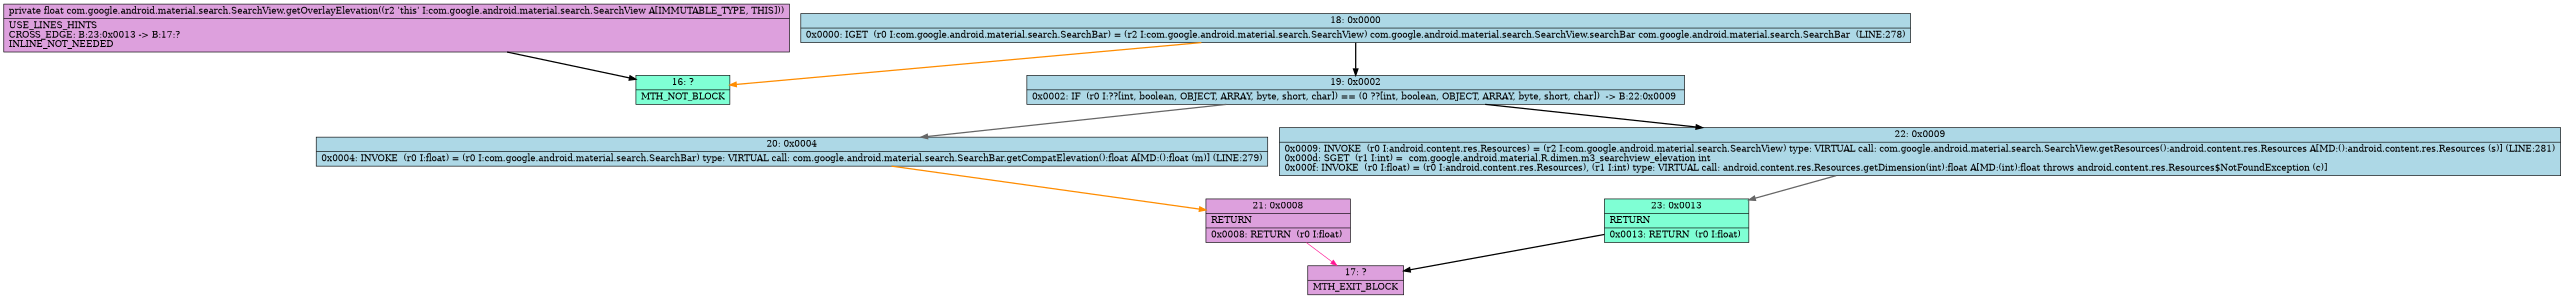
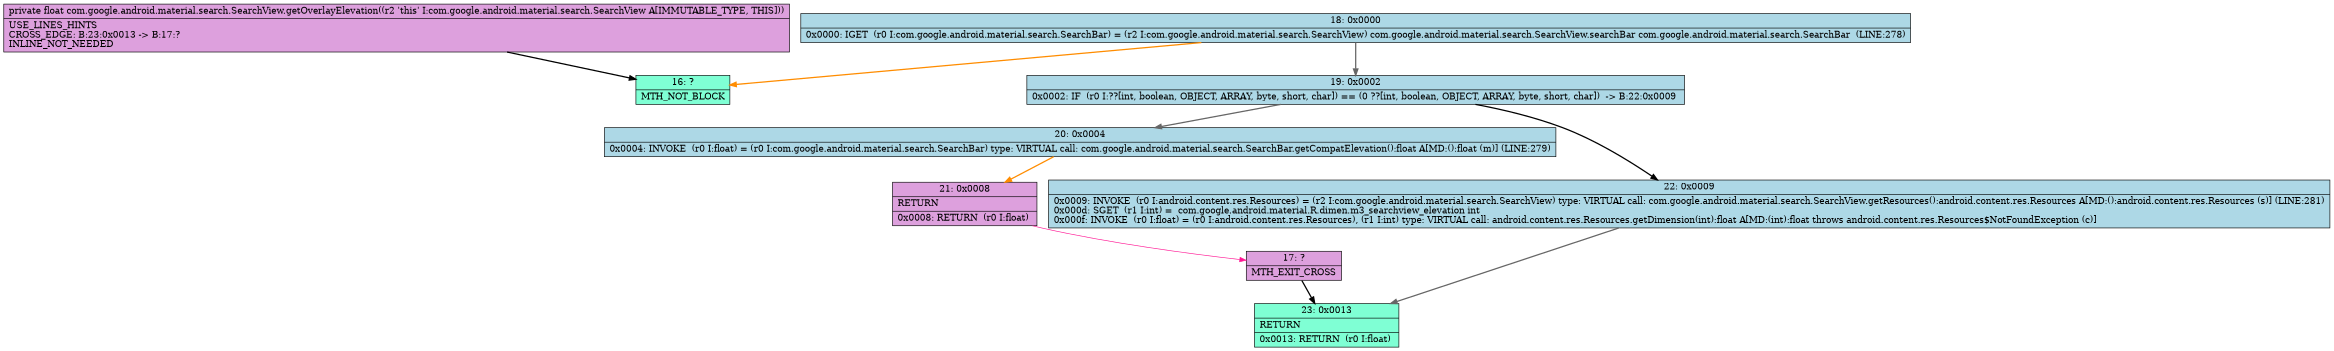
edge "18: 0x0000" -> "19: 0x0002": color black -> gray40
edge "23: 0x0013" -> "17: ?": reversed
node "17: ?": text "MTH_EXIT_BLOCK" -> "MTH_EXIT_CROSS"
